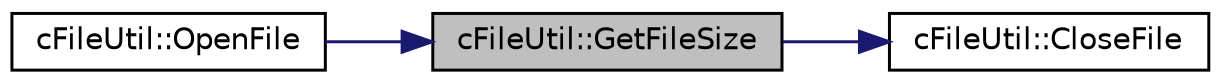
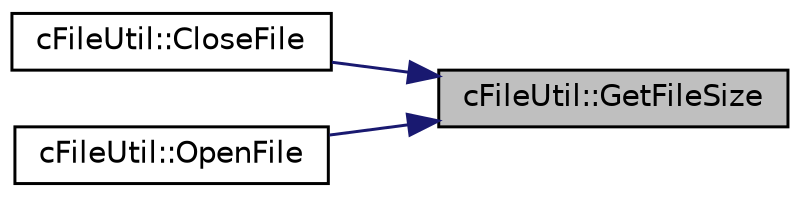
edge "cFileUtil::GetFileSize" -> "cFileUtil::CloseFile": reversed
